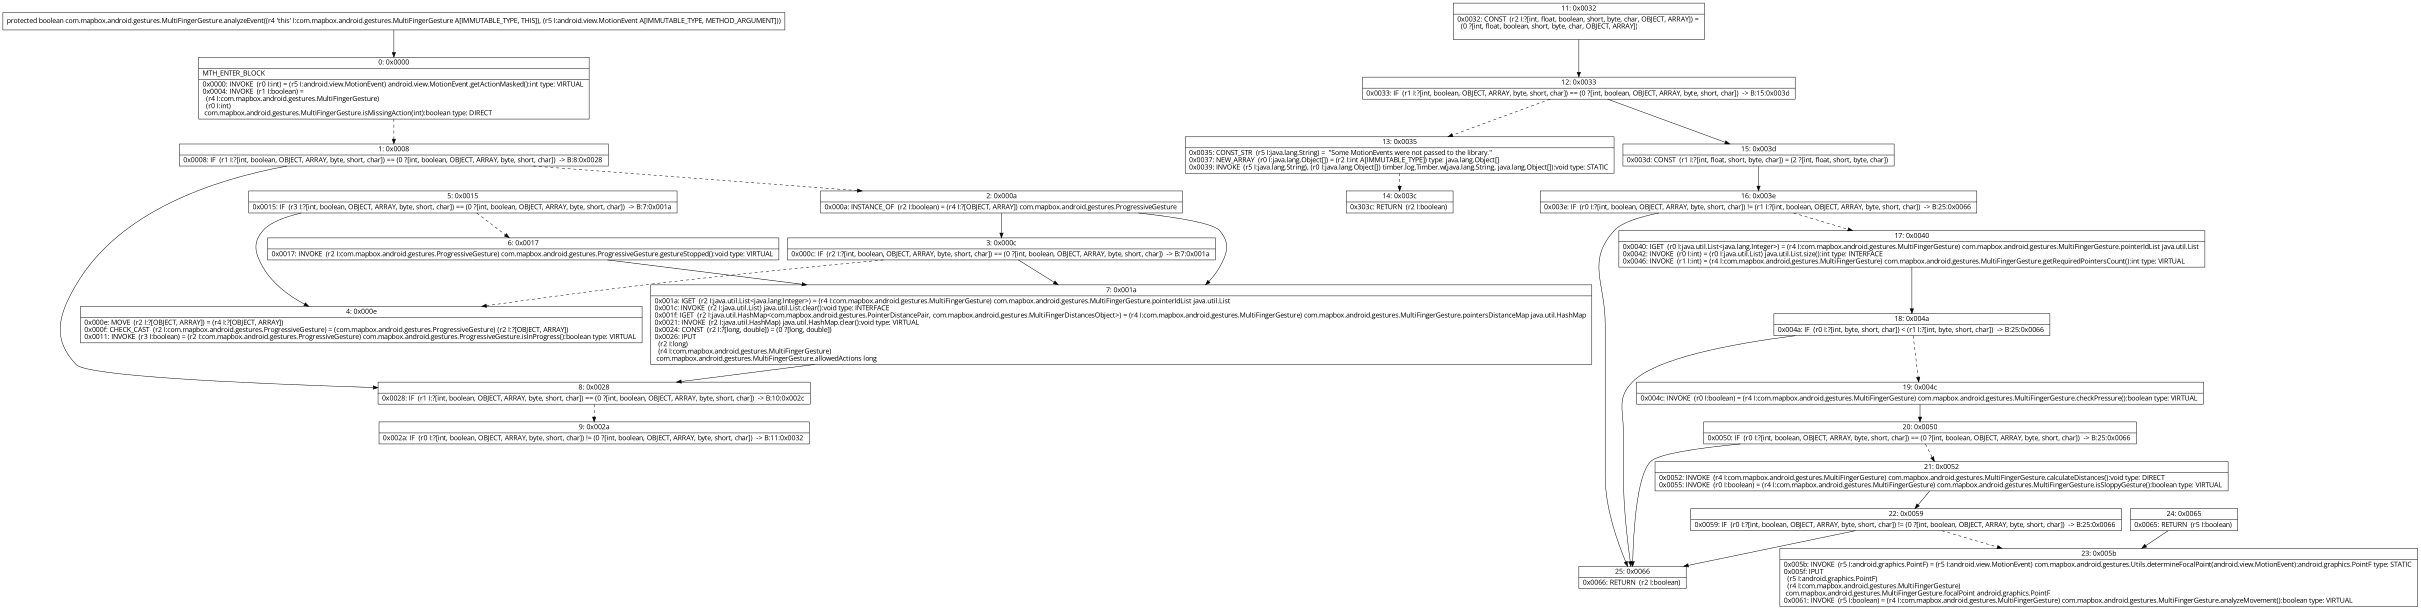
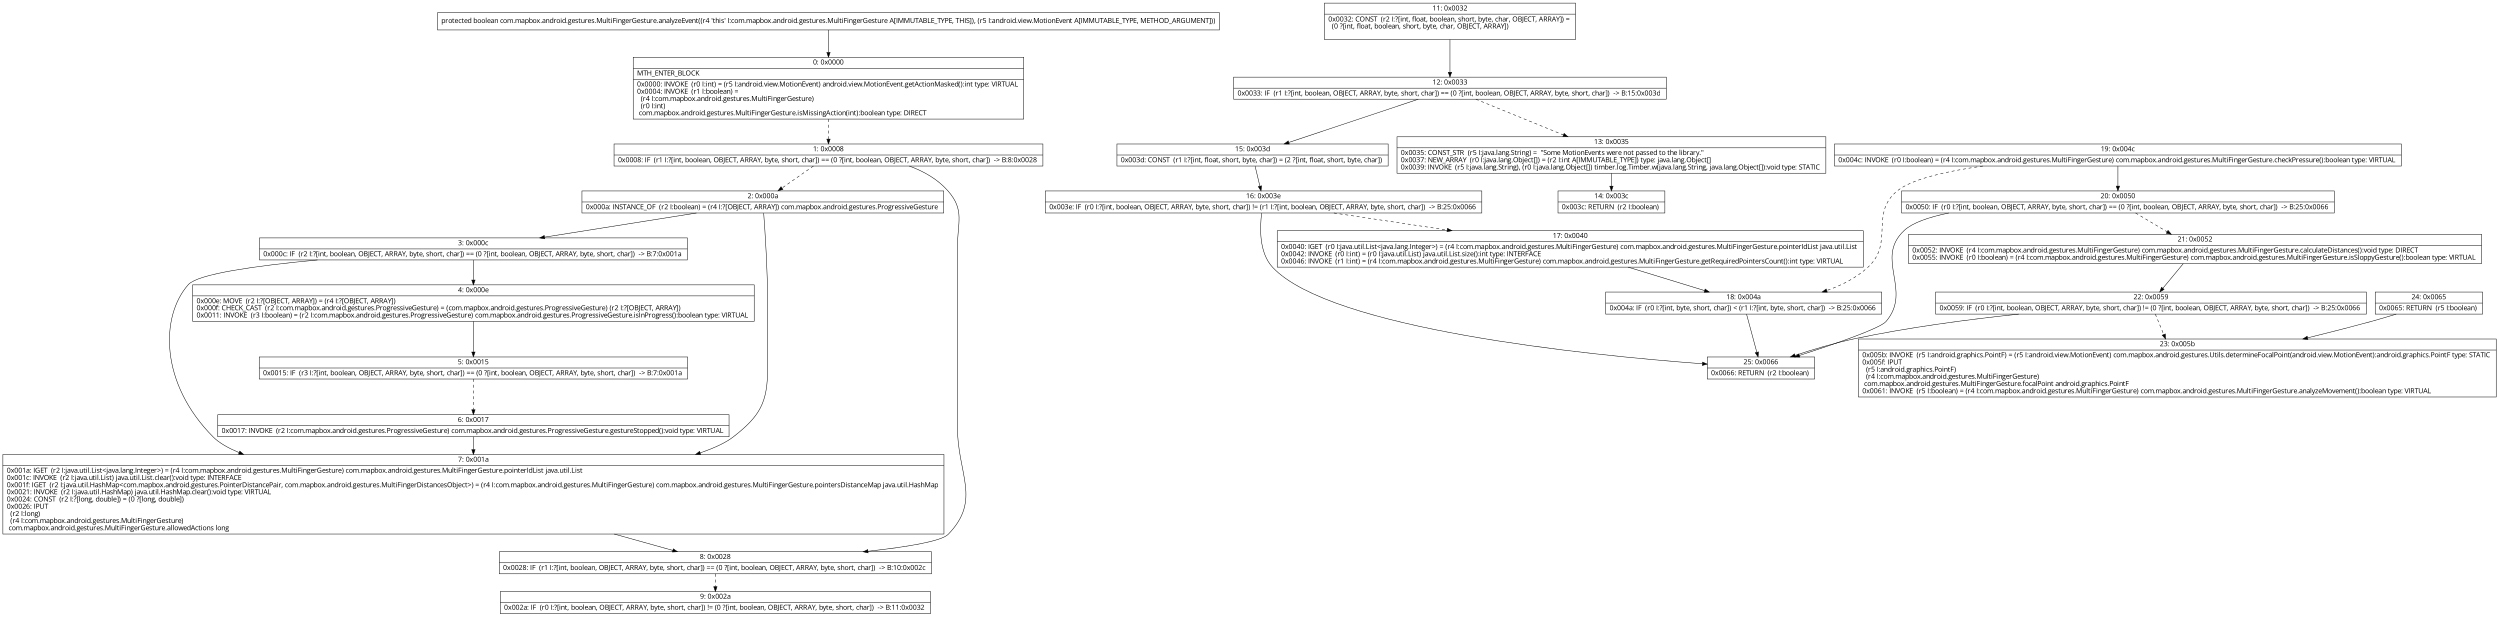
edge "13: 0x0035" -> "14: 0x003c": style dashed -> solid
node "14: 0x003c": text "0x303c: RETURN  (r2 I:boolean)" -> "0x003c: RETURN  (r2 I:boolean)"
edge "5: 0x0015" -> "4: 0x000e": reversed
edge "3: 0x000c" -> "4: 0x000e": style dashed -> solid
edge "18: 0x004a" -> "19: 0x004c": reversed
